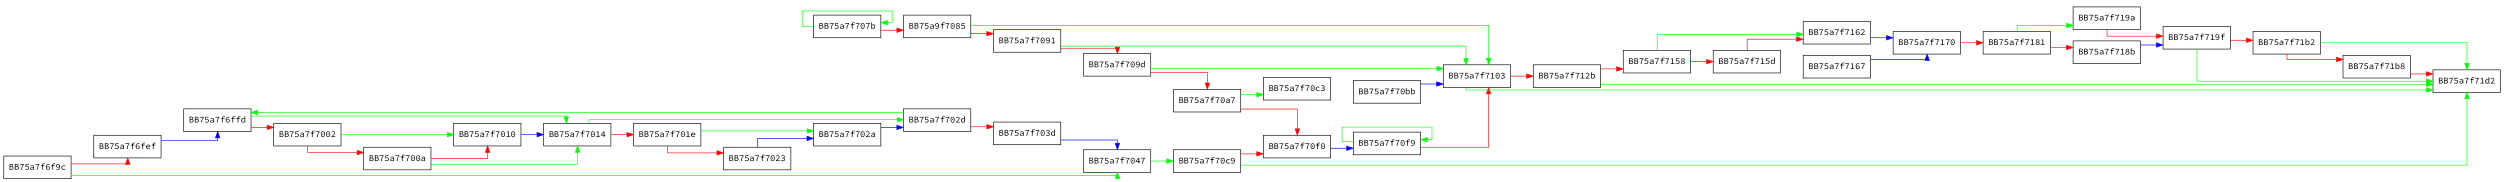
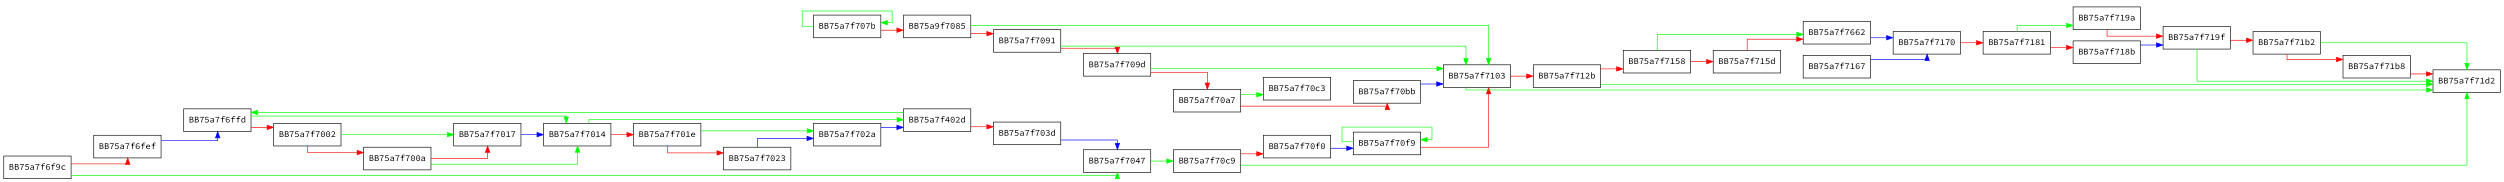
node "BB75a7f7162": label "BB75a7f7162" -> "BB75a7f7662"
edge "BB75a7f70a7" -> "BB75a7f70f0": now "BB75a7f70a7" -> "BB75a7f70bb"
node "BB75a7f702d": label "BB75a7f702d" -> "BB75a7f402d"
node "BB75a7f7010": label "BB75a7f7010" -> "BB75a7f7017"
